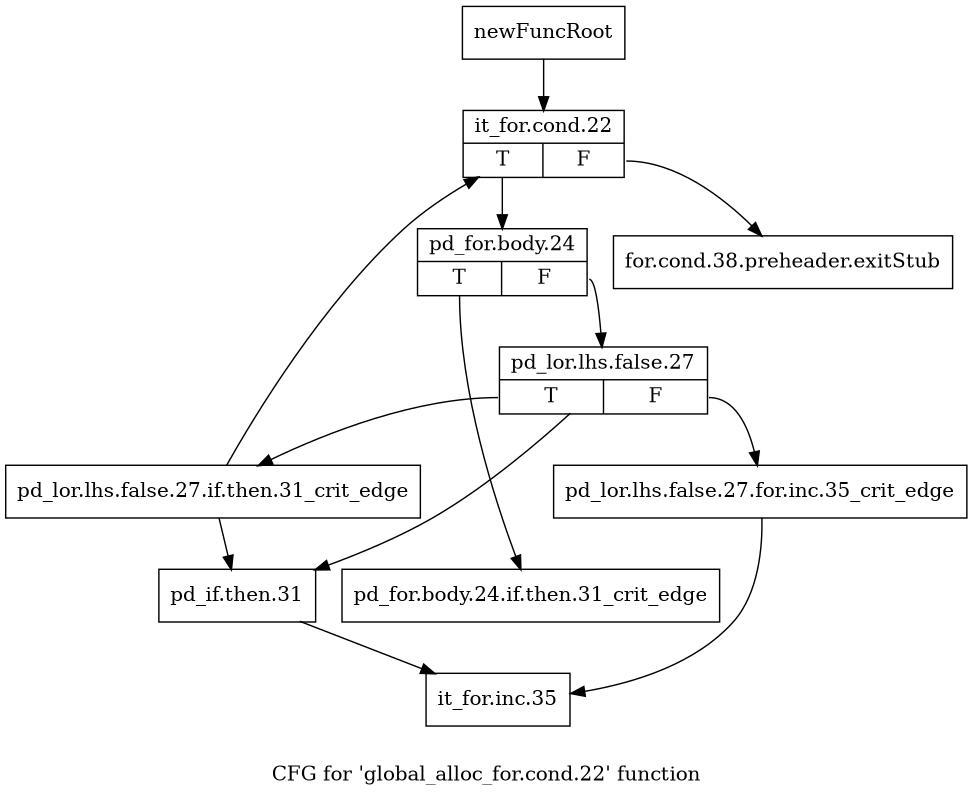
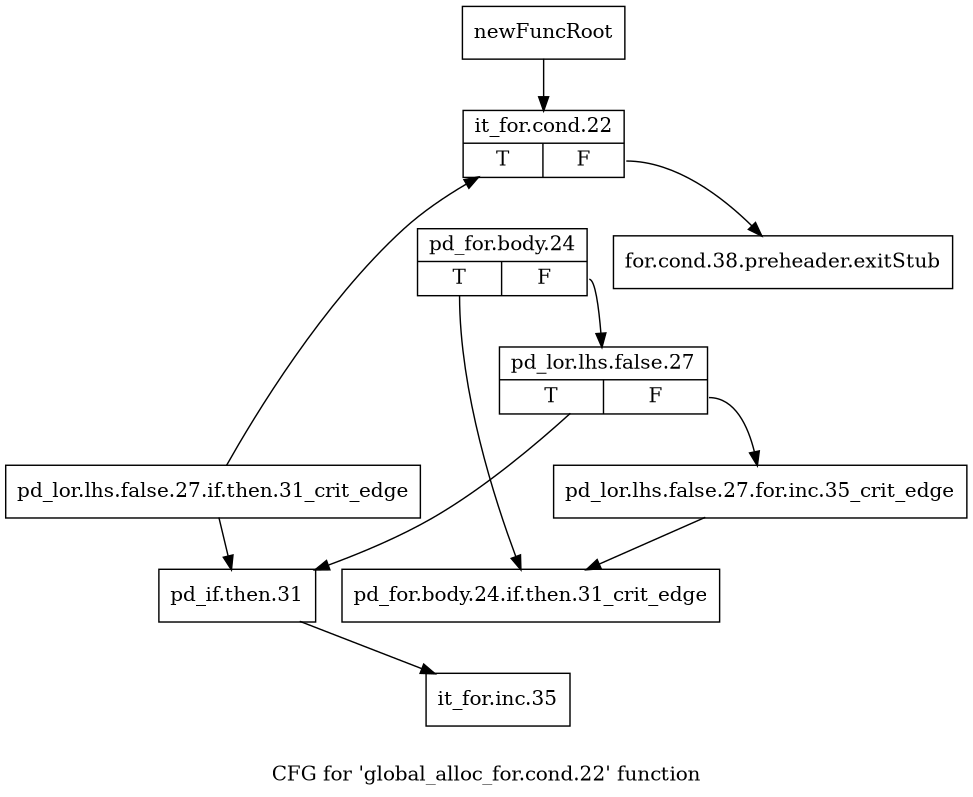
edge "it_for.cond.22" -> "pd_for.body.24": removed
edge "pd_lor.lhs.false.27" -> "pd_lor.lhs.false.27.if.then.31_crit_edge": removed
edge "pd_lor.lhs.false.27.for.inc.35_crit_edge" -> "it_for.inc.35": now "pd_lor.lhs.false.27.for.inc.35_crit_edge" -> "pd_for.body.24.if.then.31_crit_edge"
